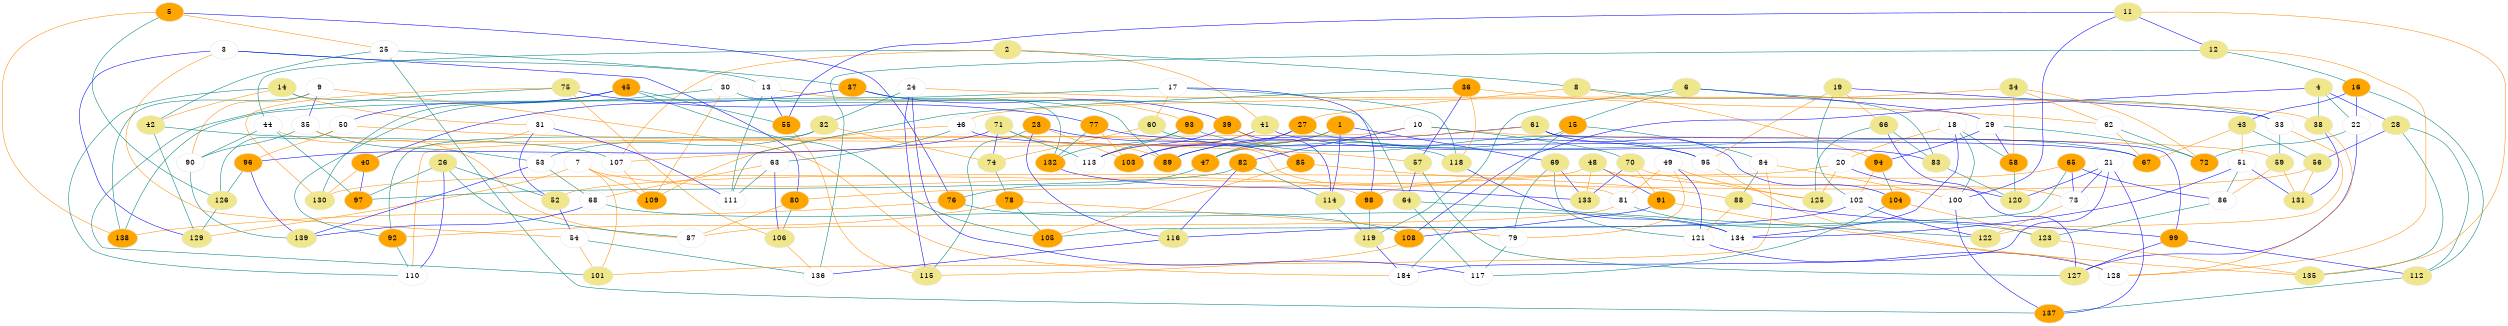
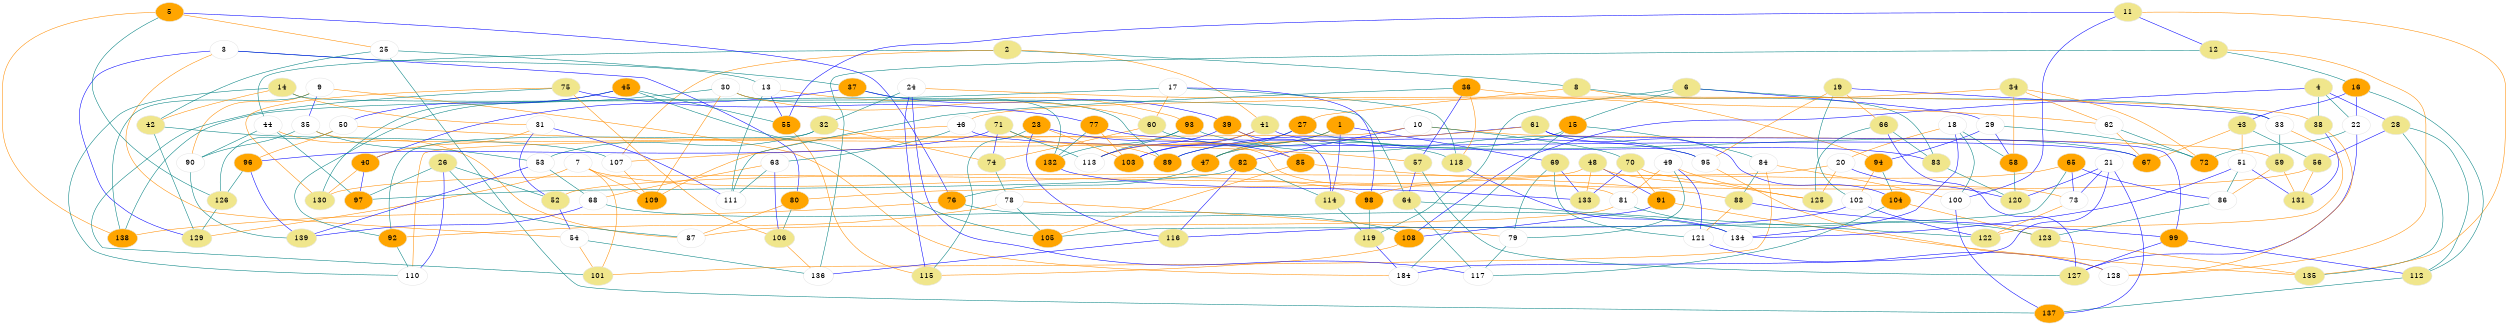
edge "30" -- "60": added
node "78": fillcolor orange -> white
edge "49" -- "79": color darkorange -> teal
